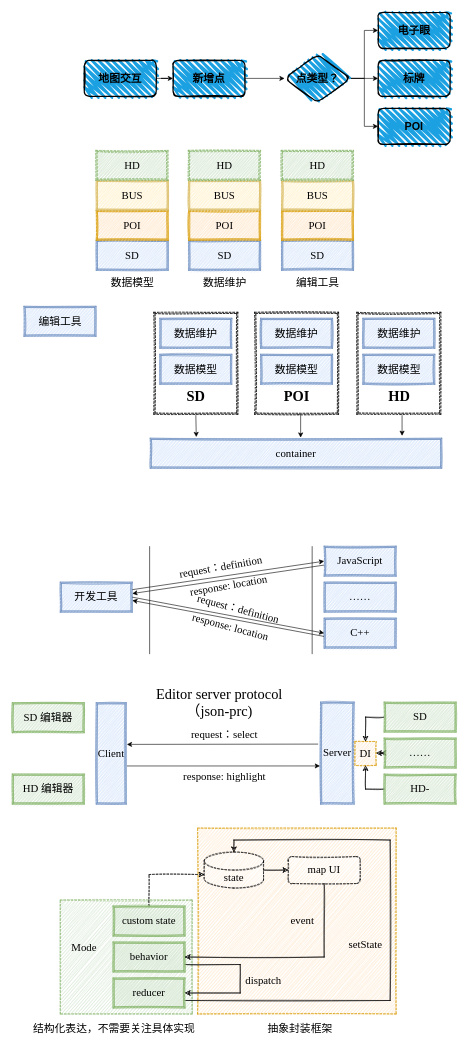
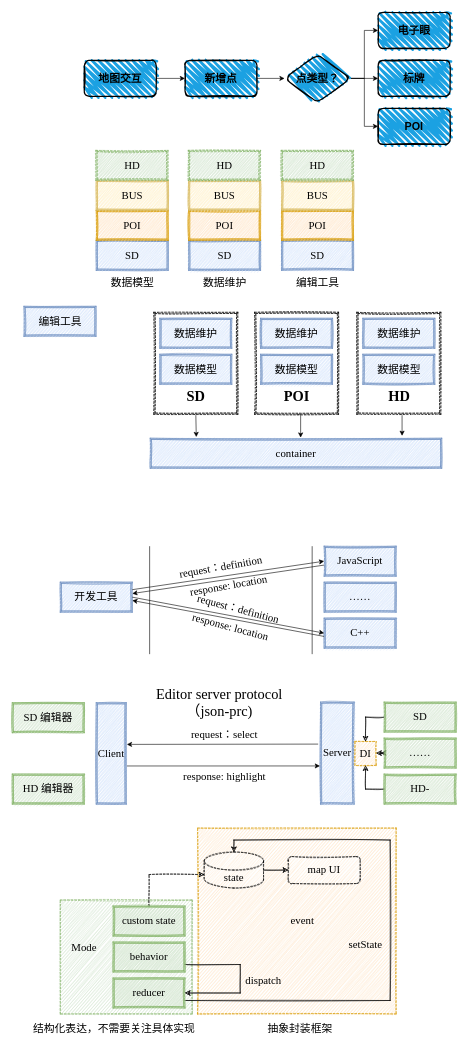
node "新增点": moved (209, 78) -> (221, 78)
edge "map UI" -> "behavior": removed
